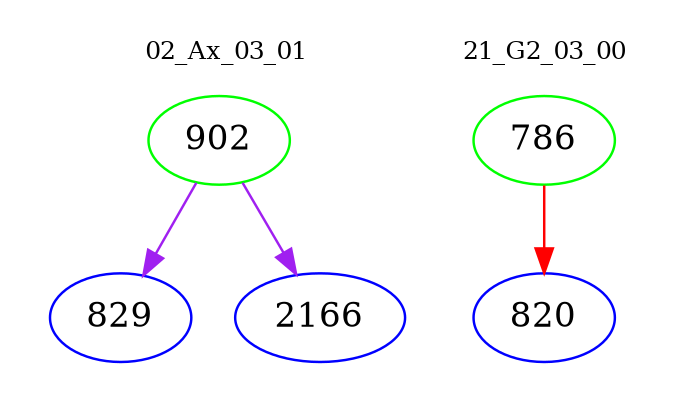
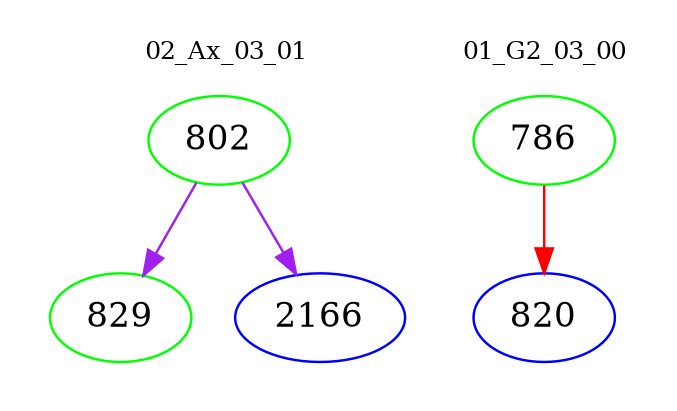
cluster "21_G2_03_00": label "21_G2_03_00" -> "01_G2_03_00"
node "902": label "902" -> "802"
node "829": color blue -> green
